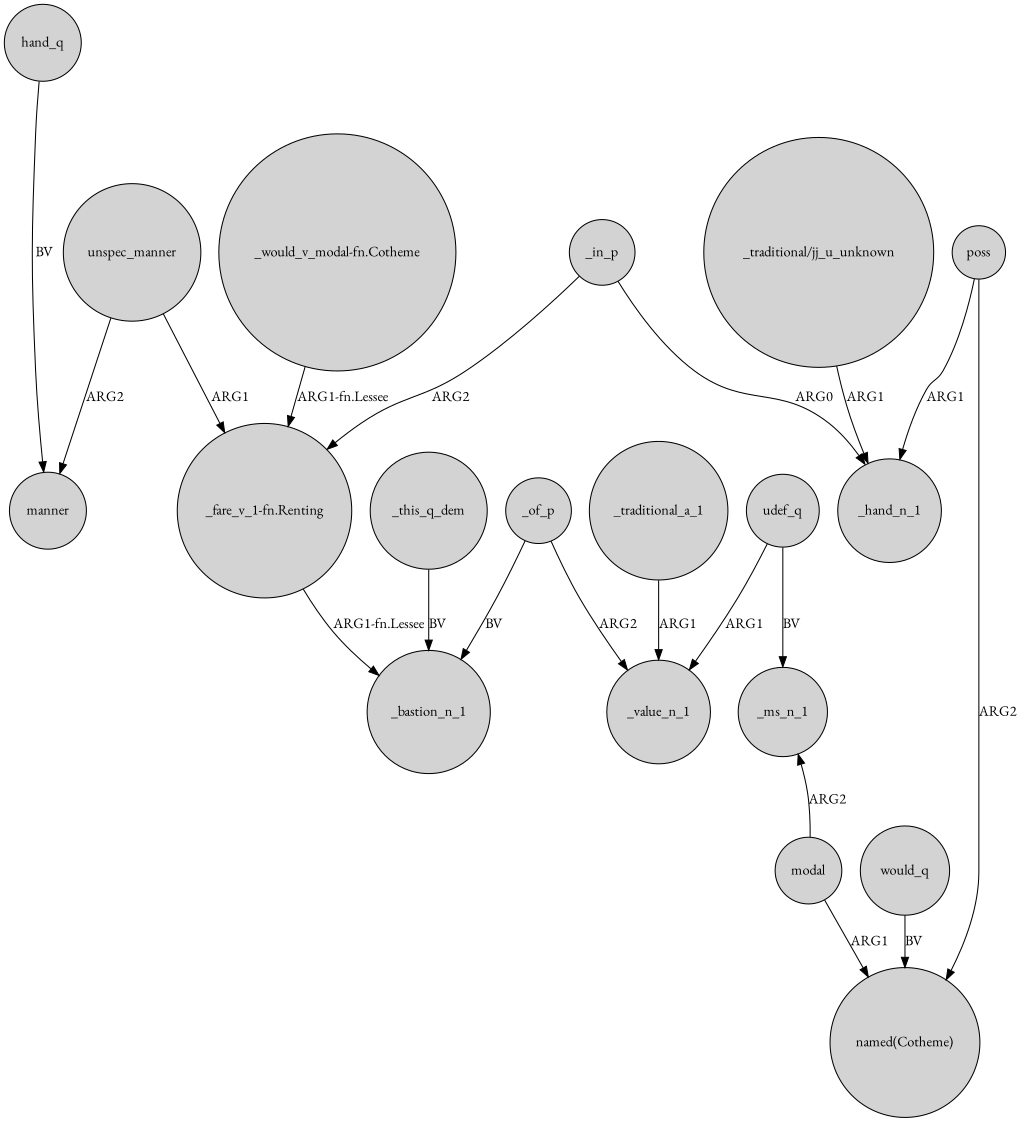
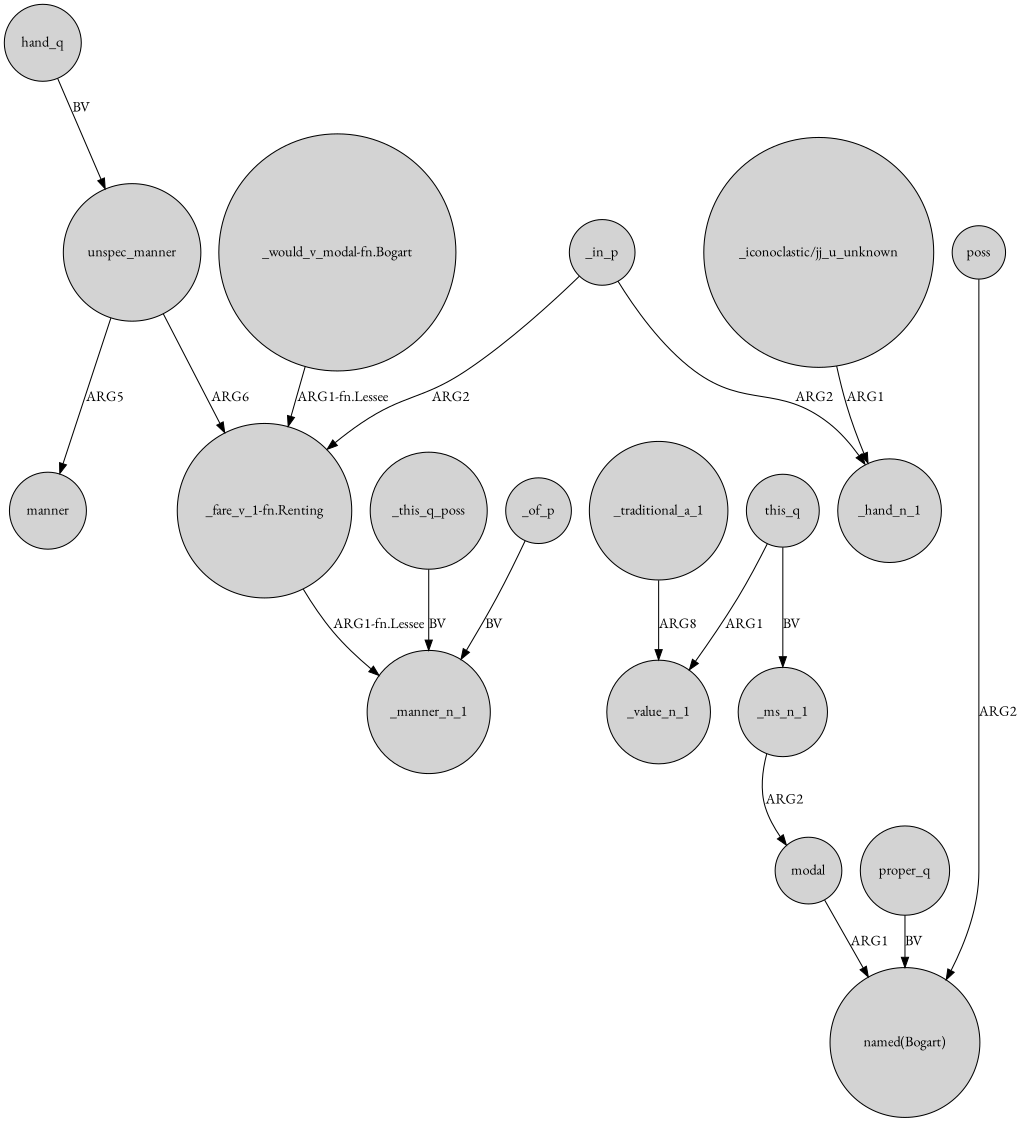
node "_would_v_modal-fn.Cotheme": label "_would_v_modal-fn.Cotheme" -> "_would_v_modal-fn.Bogart"
node "_traditional/jj_u_unknown": label "_traditional/jj_u_unknown" -> "_iconoclastic/jj_u_unknown"
edge "hand_q" -> "manner": now "hand_q" -> "unspec_manner"
edge "poss" -> "_hand_n_1": removed, label "ARG1"
edge "unspec_manner" -> "manner": label "ARG2" -> "ARG5"
edge "unspec_manner" -> "_fare_v_1-fn.Renting": label "ARG1" -> "ARG6"
edge "_in_p" -> "_hand_n_1": label "ARG0" -> "ARG2"
node "_this_q_dem": label "_this_q_dem" -> "_this_q_poss"
node "udef_q": label "udef_q" -> "this_q"
edge "_of_p" -> "_value_n_1": removed, label "ARG2"
edge "_traditional_a_1" -> "_value_n_1": label "ARG1" -> "ARG8"
node "_bastion_n_1": label "_bastion_n_1" -> "_manner_n_1"
edge "modal" -> "_ms_n_1": reversed
node "would_q": label "would_q" -> "proper_q"
node "named(Cotheme)": label "named(Cotheme)" -> "named(Bogart)"
